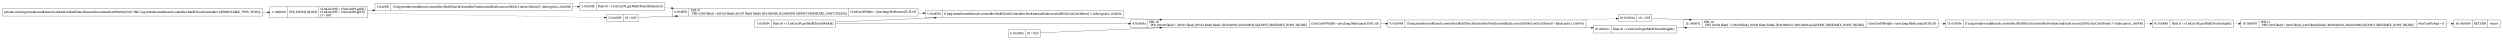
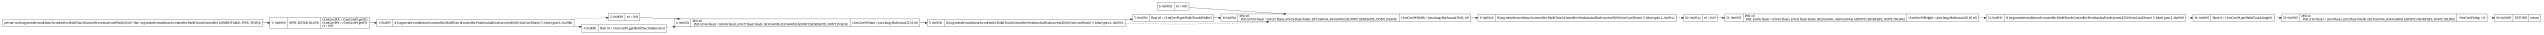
node "0: 0x0000": text "PHI_ENTER_BLOCK" -> "MTH_ENTER_BLOCK"
edge "0: 0x0000" -> "2: 0x0019": now "1: 0x0017" -> "2: 0x0019"
edge "7: 0x0034" -> "5: 0x0030": reversed
node "11: 0x004c": removed
